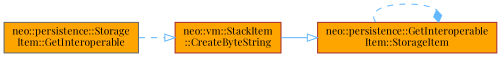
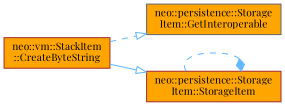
edge "neo::persistence::Storage Item::GetInteroperable" -> "neo::vm::StackItem ::CreateByteString": reversed
node "neo::persistence::GetInteroperable Item::StorageItem": label "neo::persistence::GetInteroperable Item::StorageItem" -> "neo::persistence::Storage Item::StorageItem"
